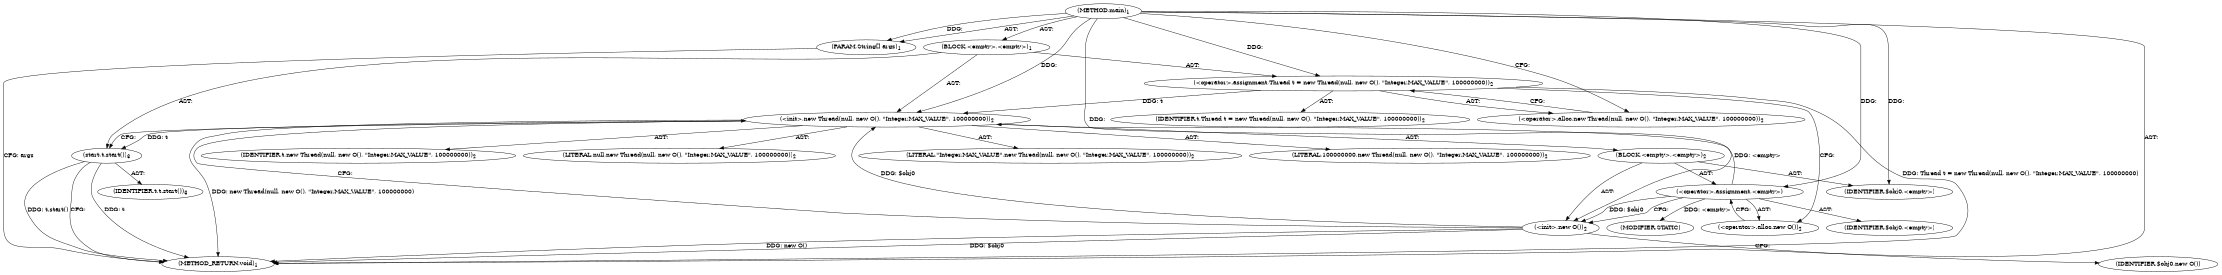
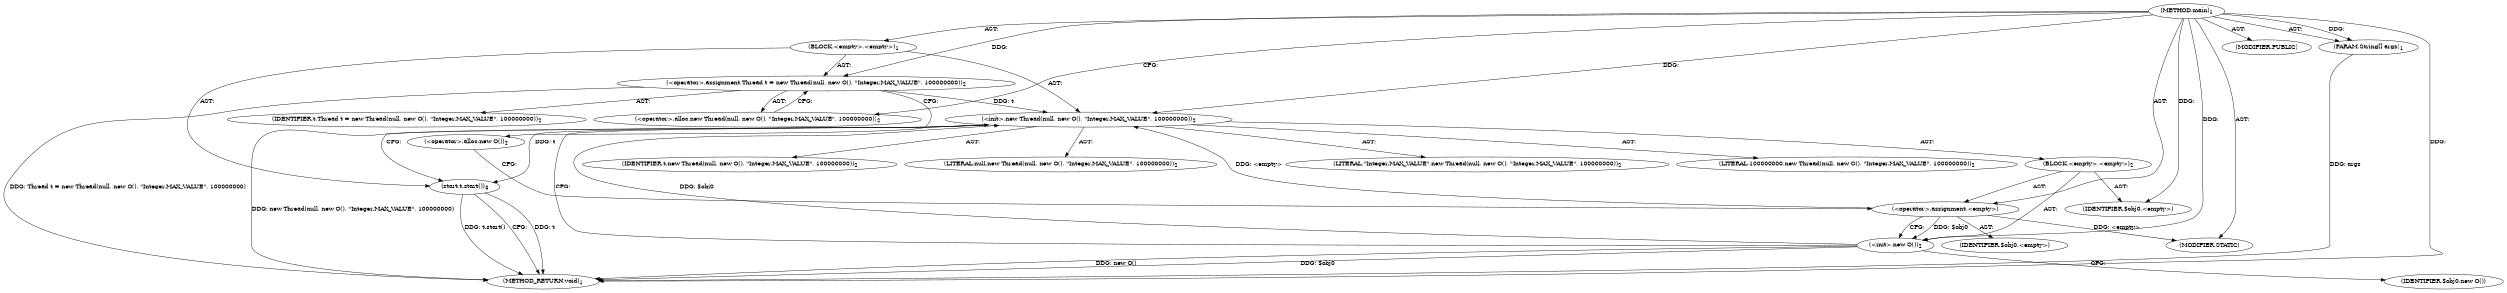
node "(MODIFIER,PUBLIC)": added
edge "(METHOD,main)" -> "(<operator>.assignment,<empty>)": label "DDG: " -> "AST: "
edge "(METHOD,main)" -> "(MODIFIER,STATIC)": added, label "AST:"
edge "(METHOD,main)" -> "(METHOD_RETURN,void)": label "AST: " -> "DDG: "
edge "(PARAM,String[] args)" -> "(METHOD_RETURN,void)": label "CFG: args" -> "DDG: args"
node "(IDENTIFIER,t,t.start())": removed
edge "(<operator>.assignment,<empty>)" -> "(<operator>.alloc,new O())": removed, label "AST:"
